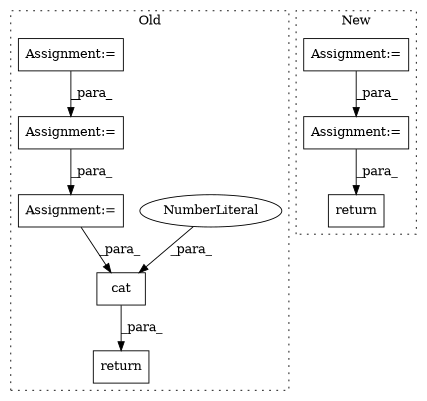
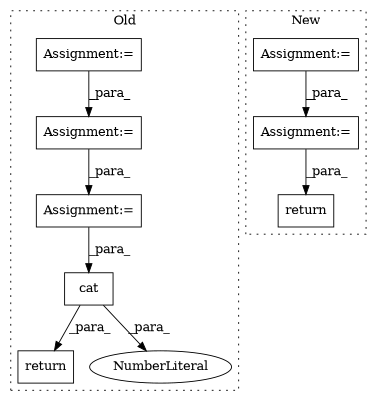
edge "NumberLiteral" -> "cat": reversed
